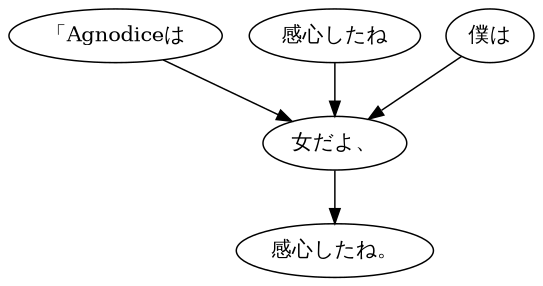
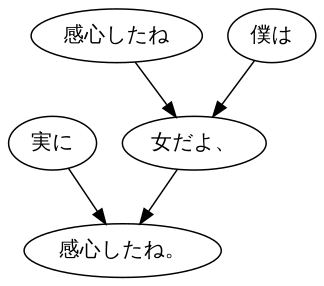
node "「Agnodiceは": removed
node "実に": added
